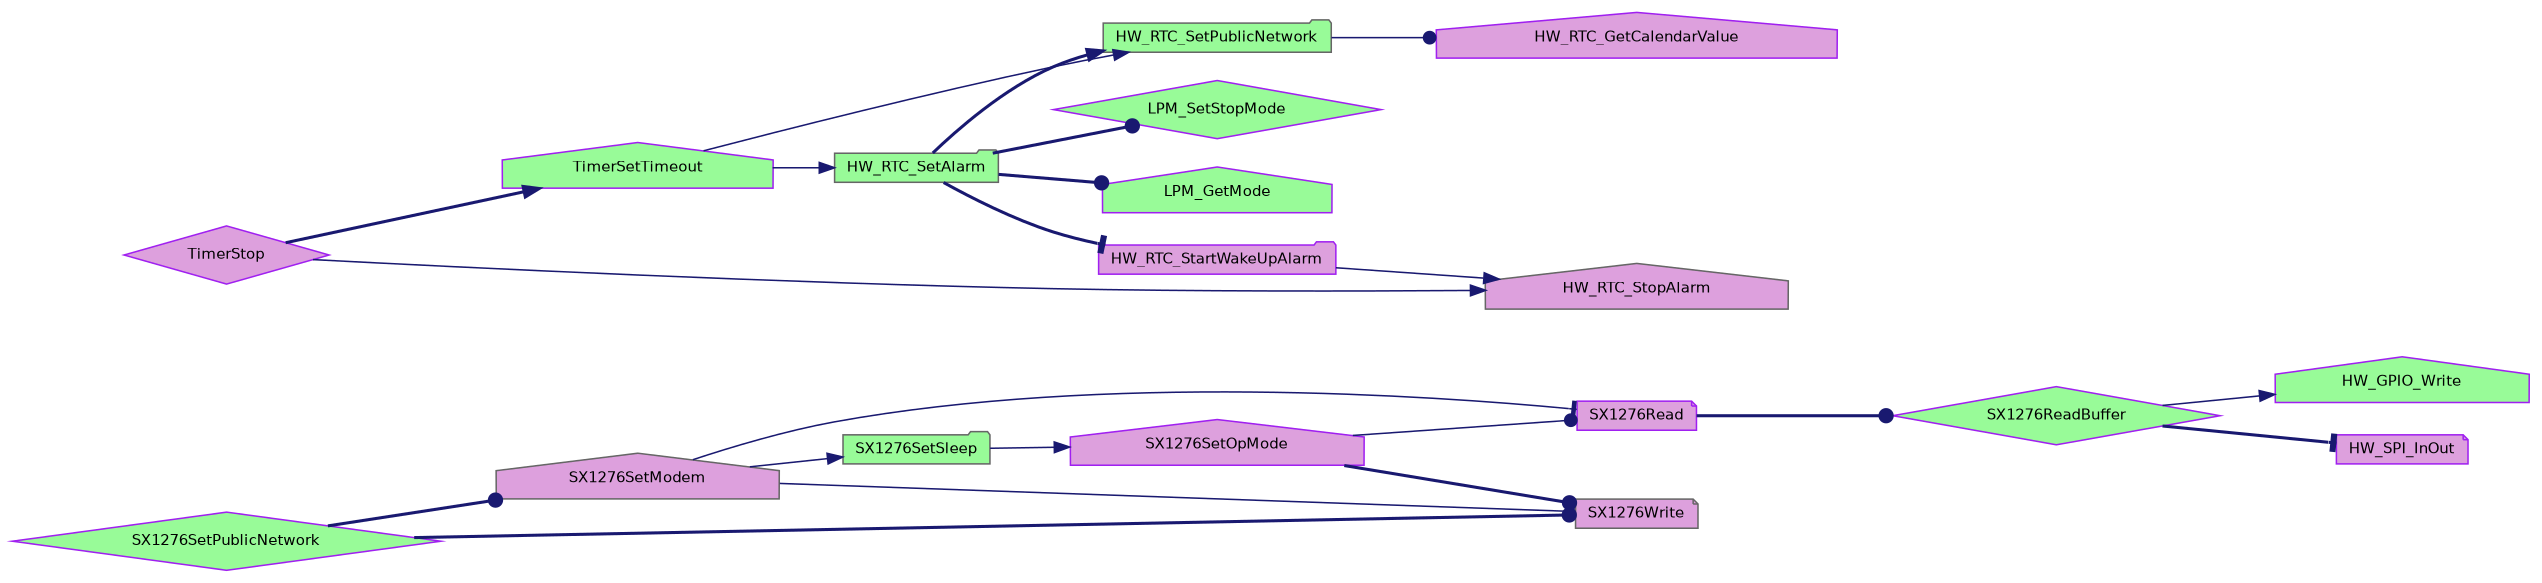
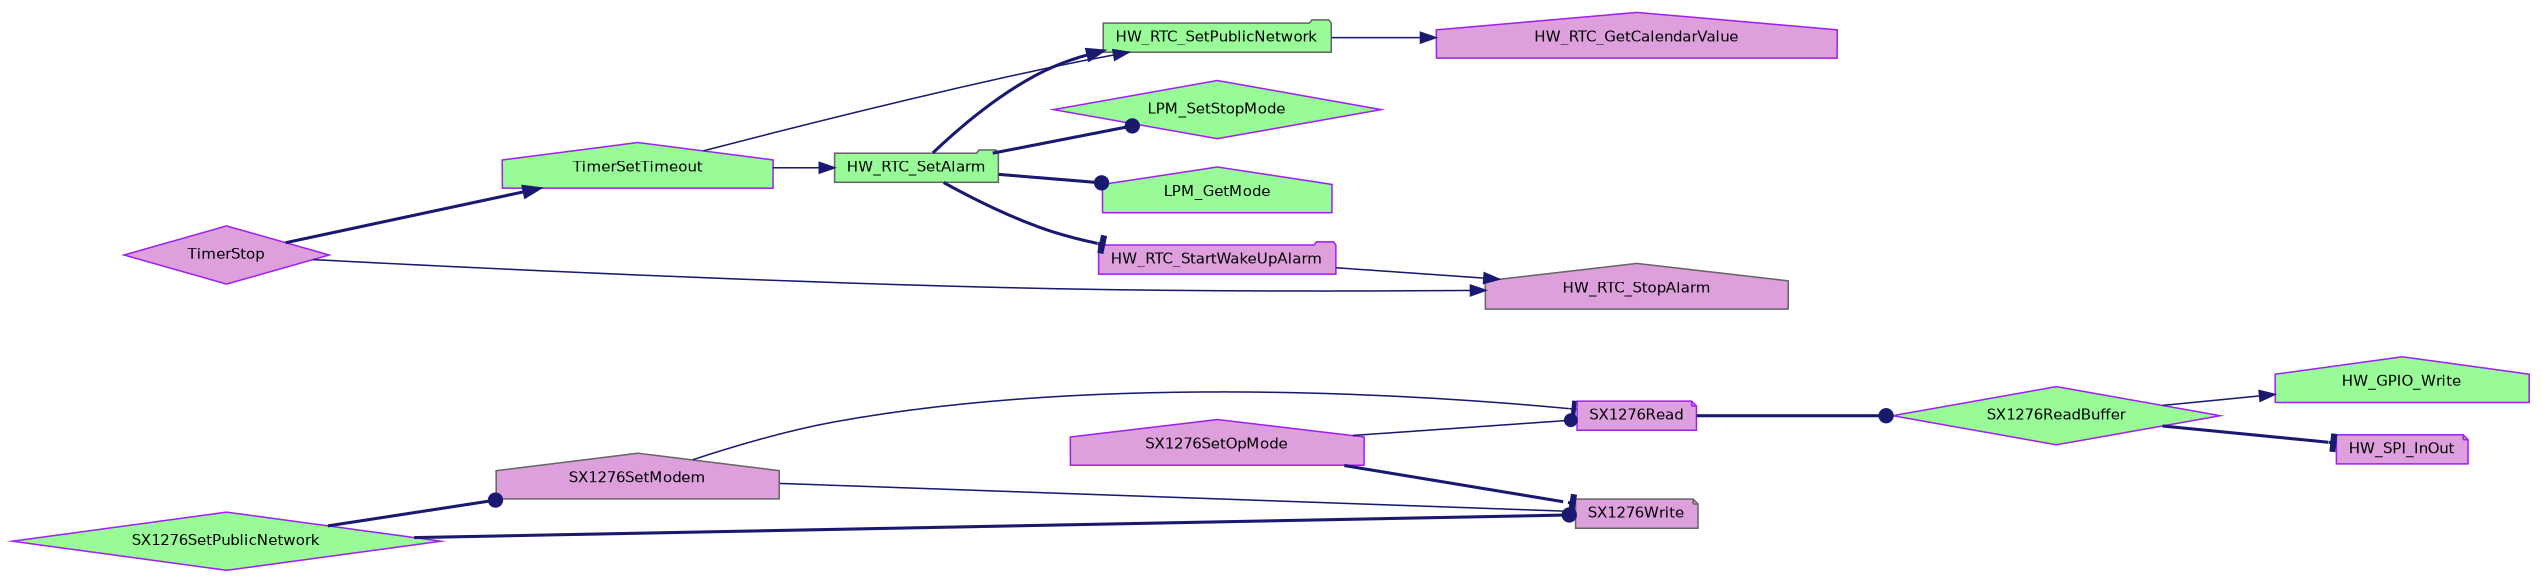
edge "HW_RTC_SetPublicNetwork" -> "HW_RTC_GetCalendarValue": arrowhead dot -> normal
node "SX1276SetSleep": removed
edge "SX1276SetOpMode" -> "SX1276Write": arrowhead dot -> tee
